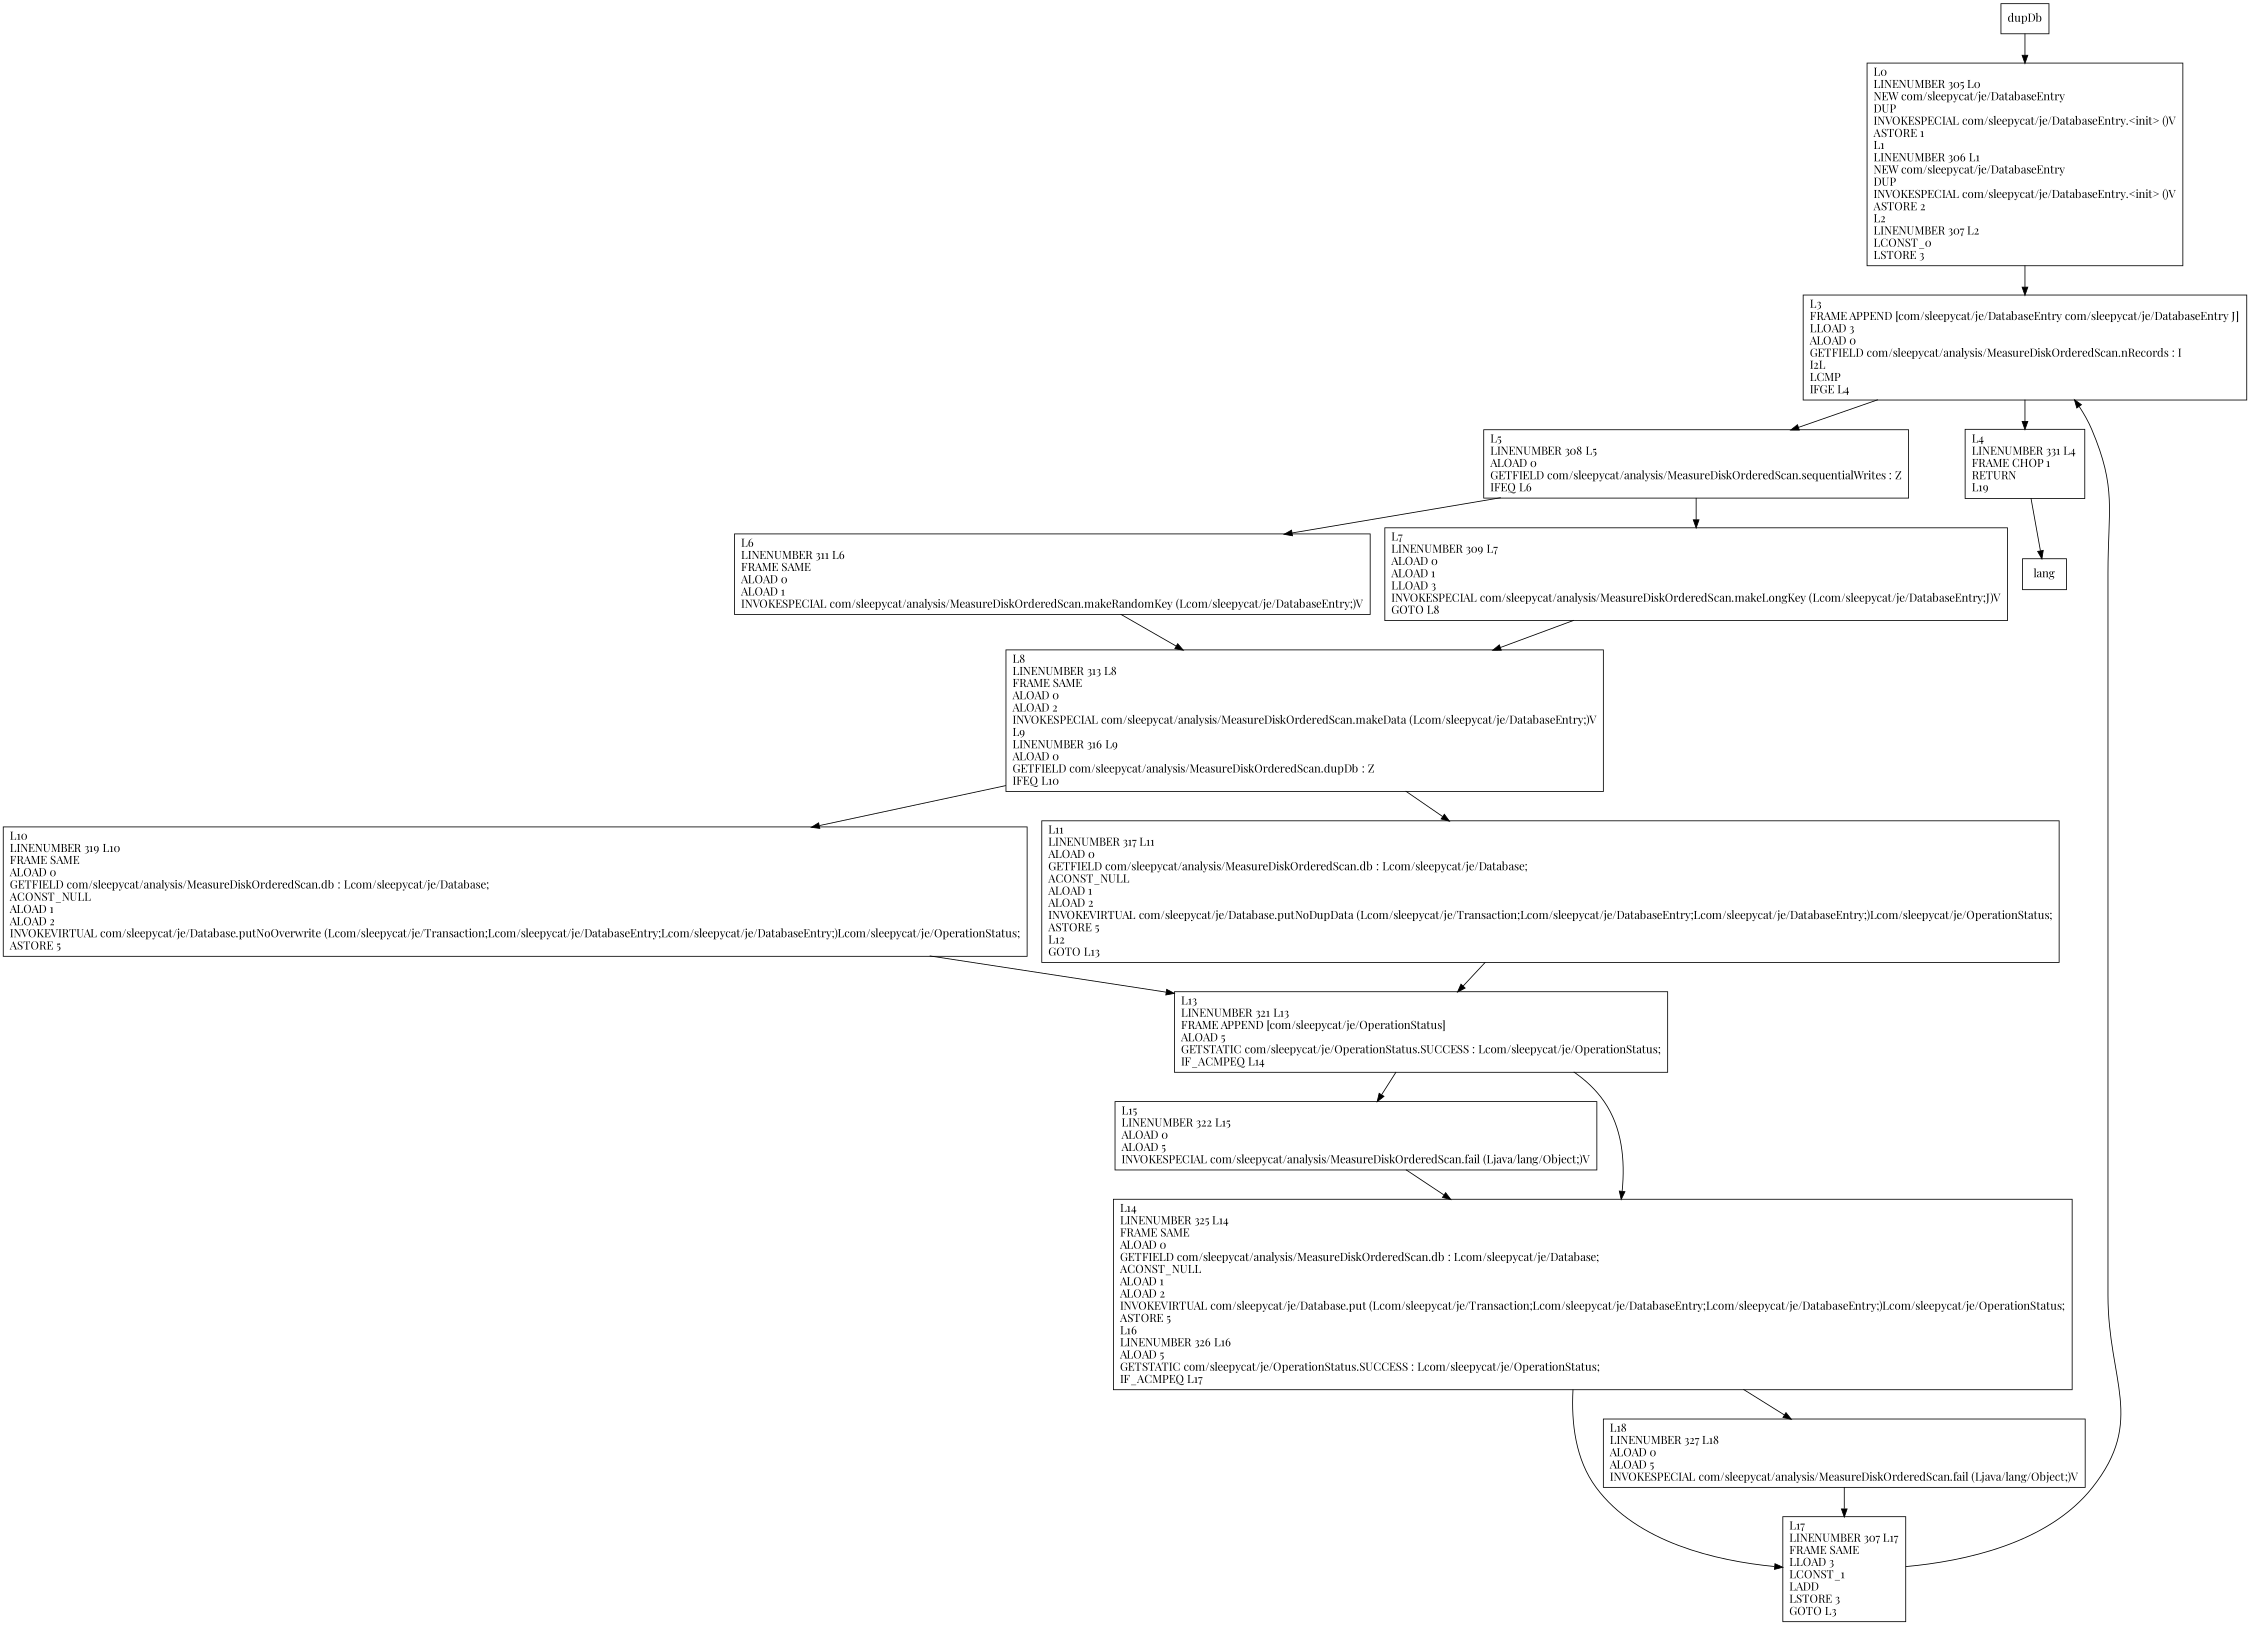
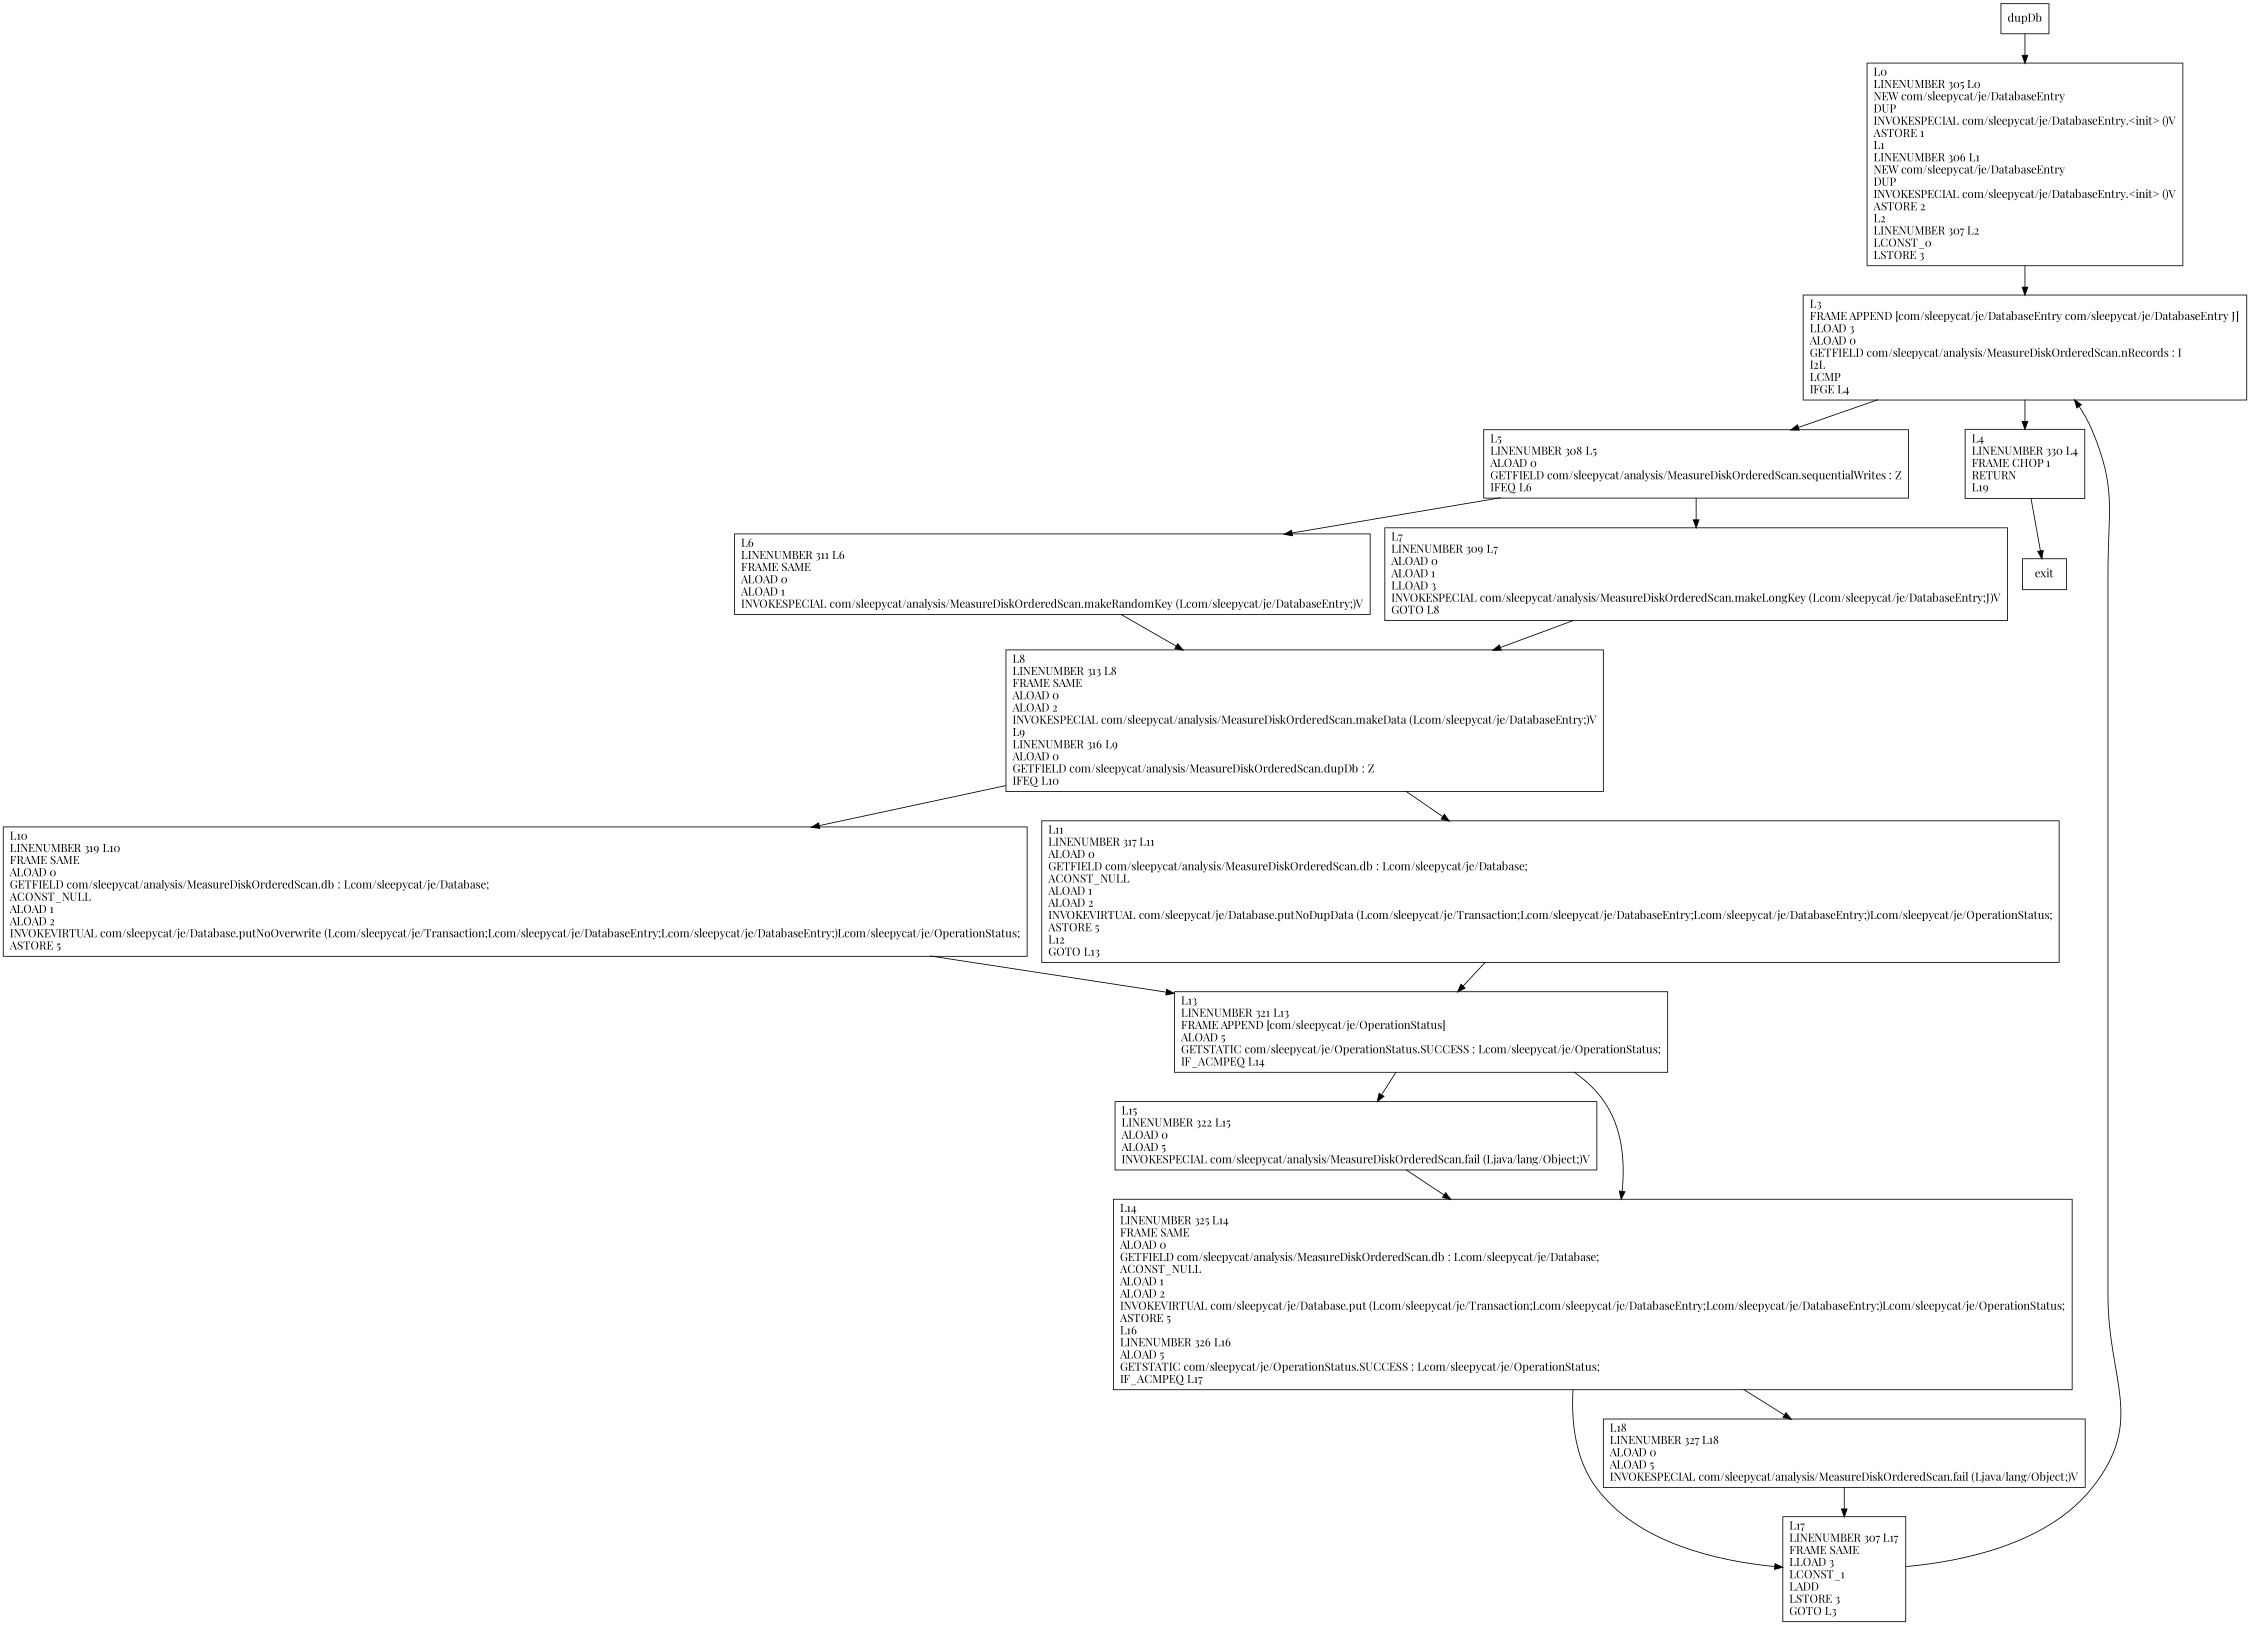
node "L4 LINENUMBER 331 L4 FRAME CHOP 1 RETURN L19": label "L4 LINENUMBER 331 L4 FRAME CHOP 1 RETURN L19" -> "L4 LINENUMBER 330 L4 FRAME CHOP 1 RETURN L19"
node "lang": label "lang" -> "exit"
